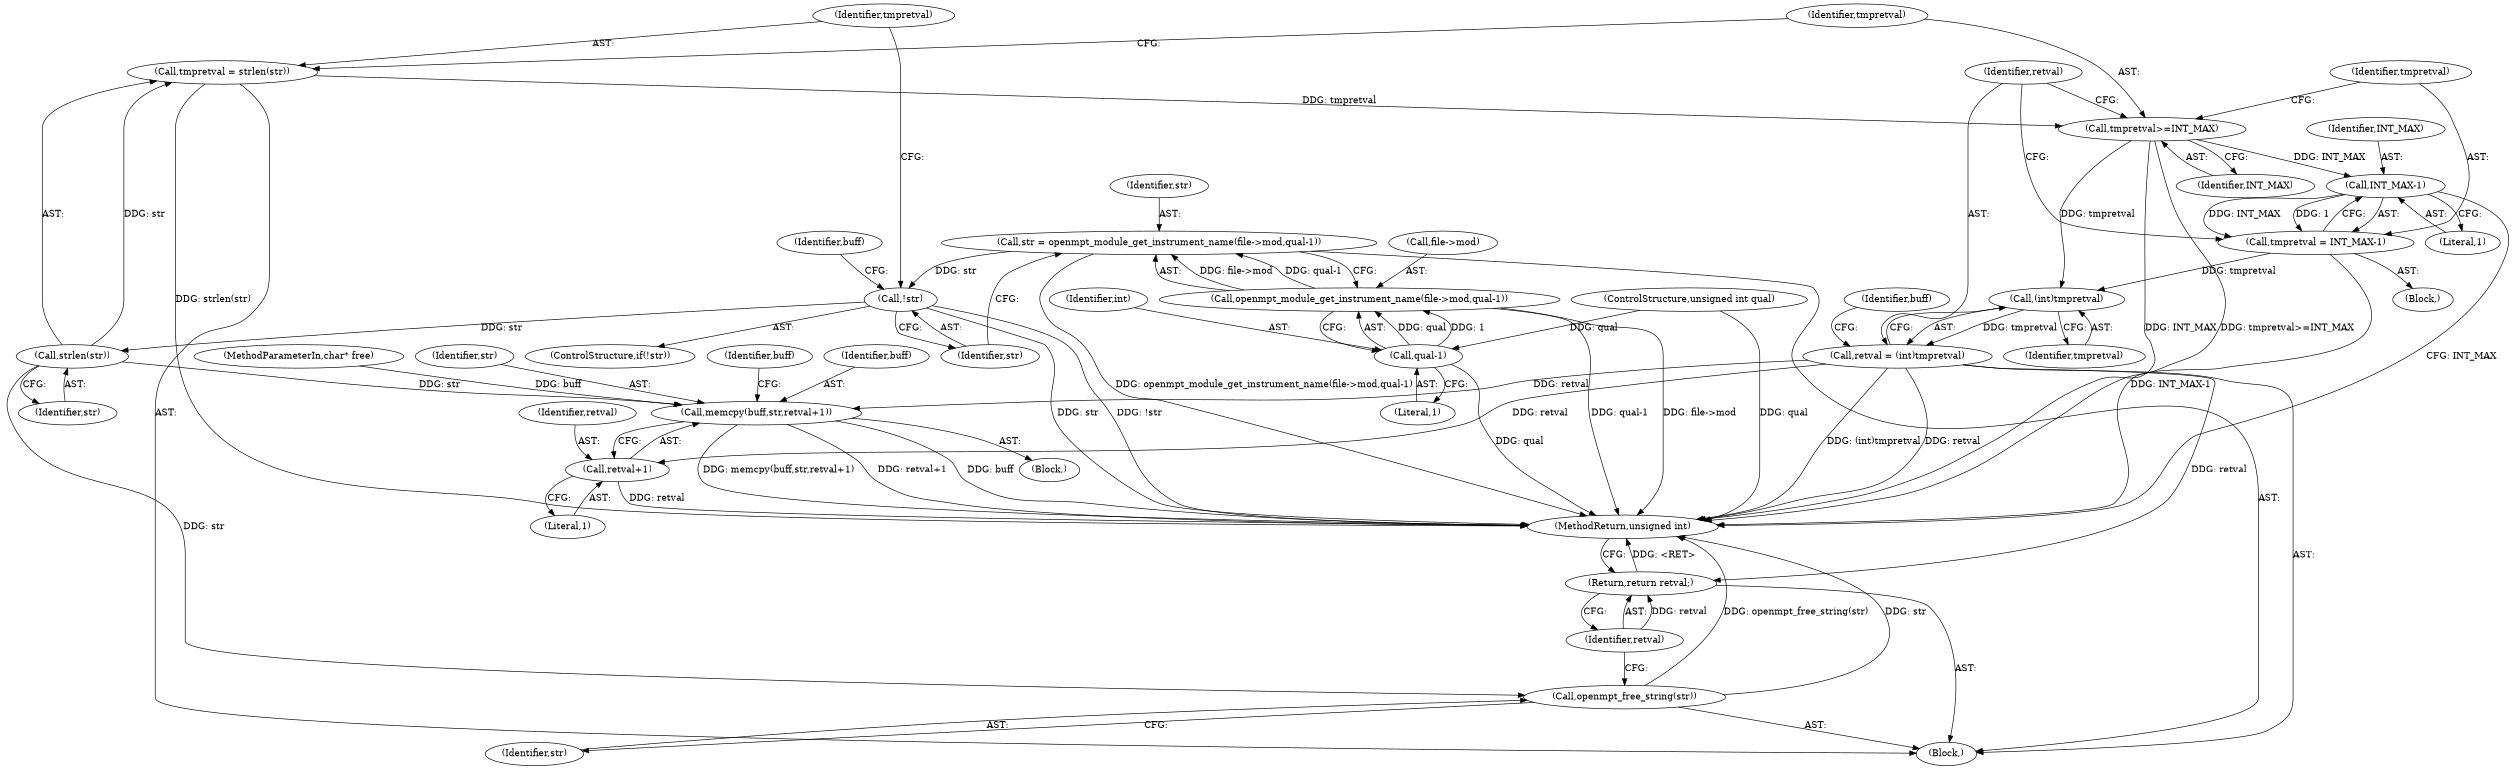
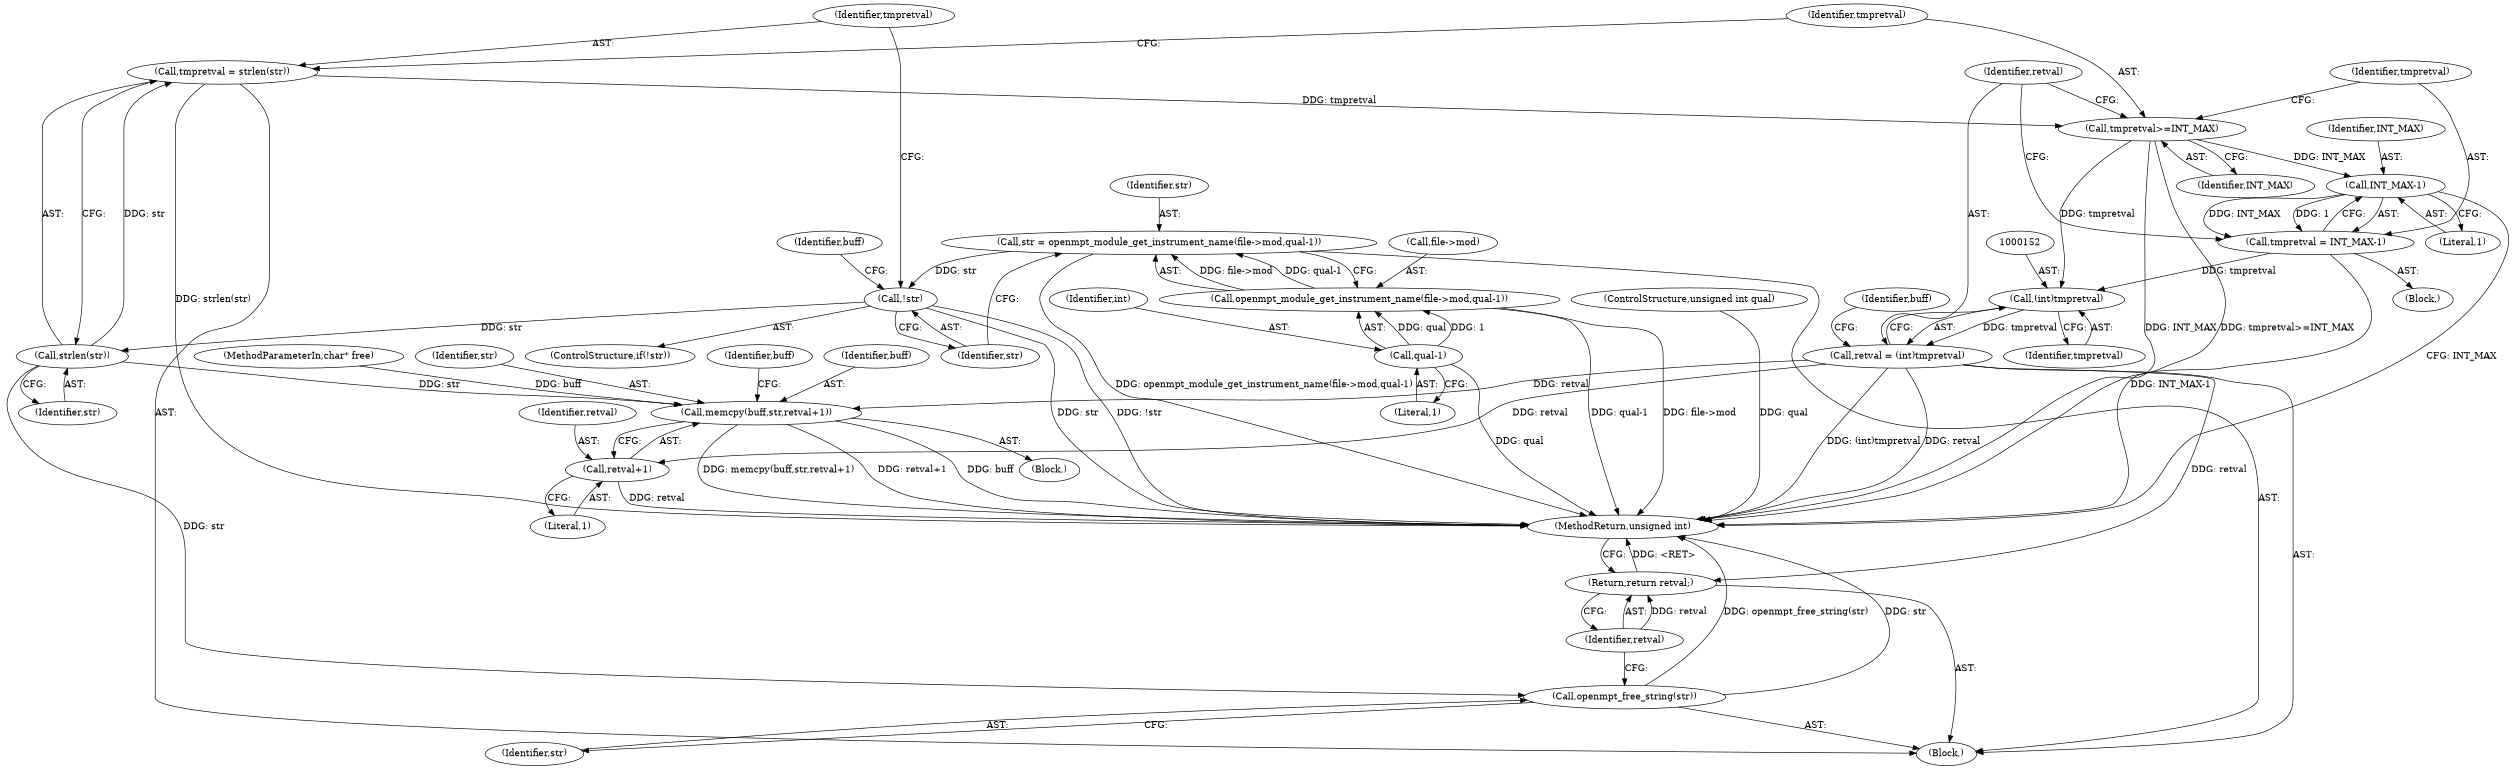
edge "(Call,tmpretval = strlen(str))" -> "(Call,strlen(str))": added, label "CFG:"
node "1000152": added
edge "(ControlStructure,unsigned int qual)" -> "(Call,qual-1)": removed, label "DDG: qual"
edge "(Call,openmpt_module_get_instrument_name(file->mod,qual-1))" -> "(Call,qual-1)": removed, label "CFG:"
